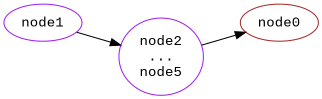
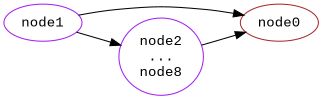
edge "node1" -> "node0": added
node "node2 ... node5": label "node2 ... node5" -> "node2 ... node8"
